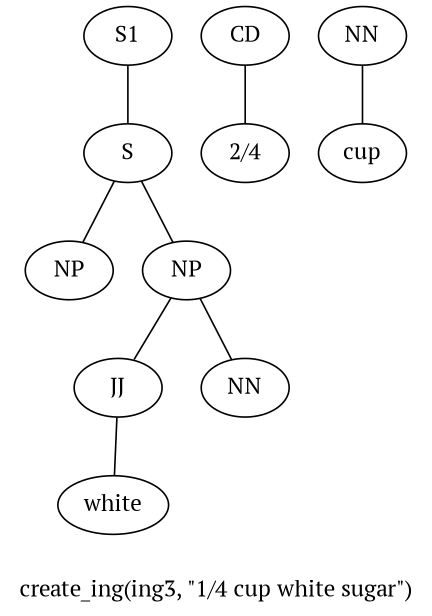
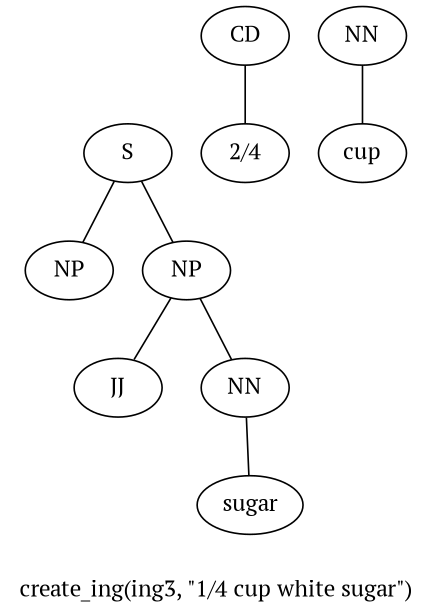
node "S1": removed
node "white": removed
node "sugar": added
